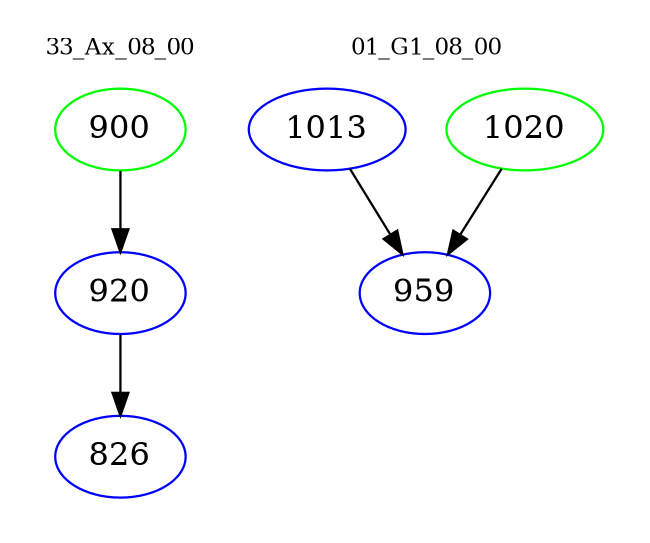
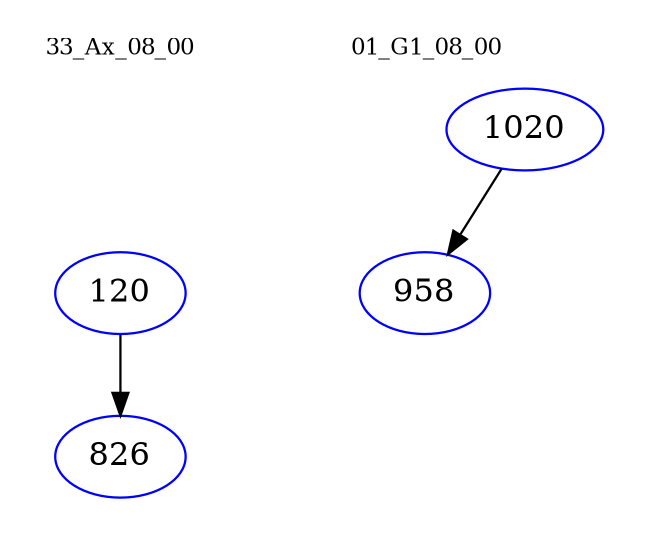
node "900": removed
node "1013": removed
node "1020": color green -> blue
node "920": label "920" -> "120"
node "959": label "959" -> "958"
